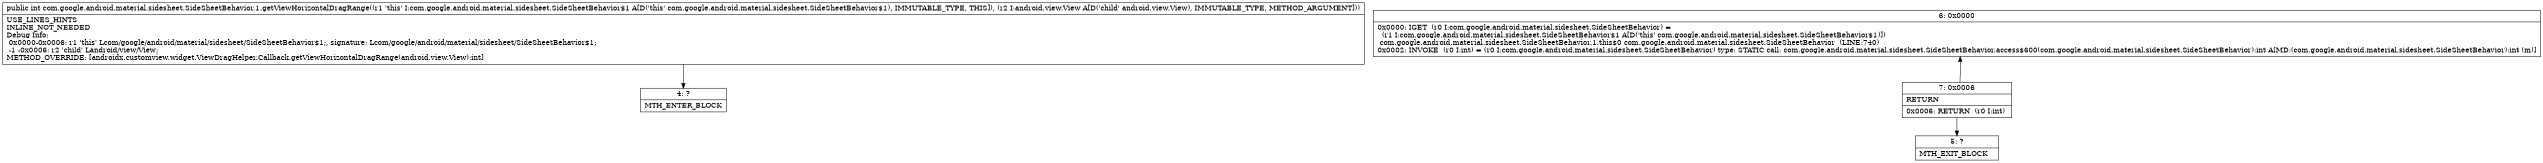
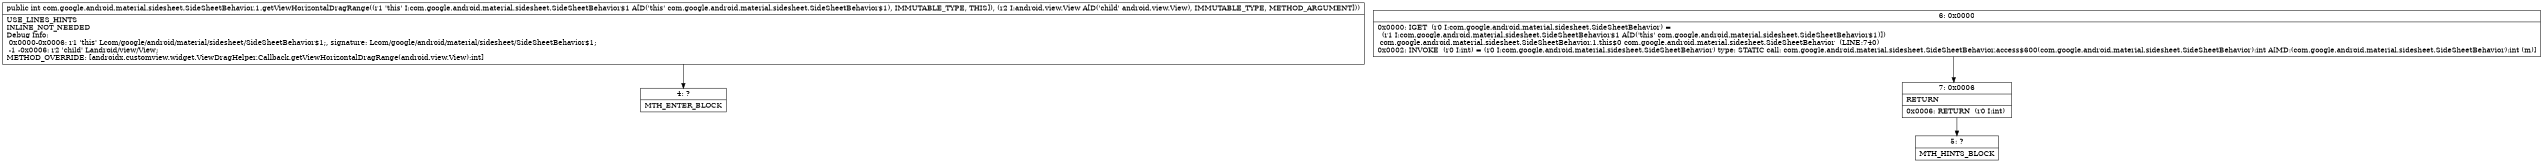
edge "7: 0x0006" -> "6: 0x0000": reversed
node "5: ?": text "MTH_EXIT_BLOCK" -> "MTH_HINTS_BLOCK"
